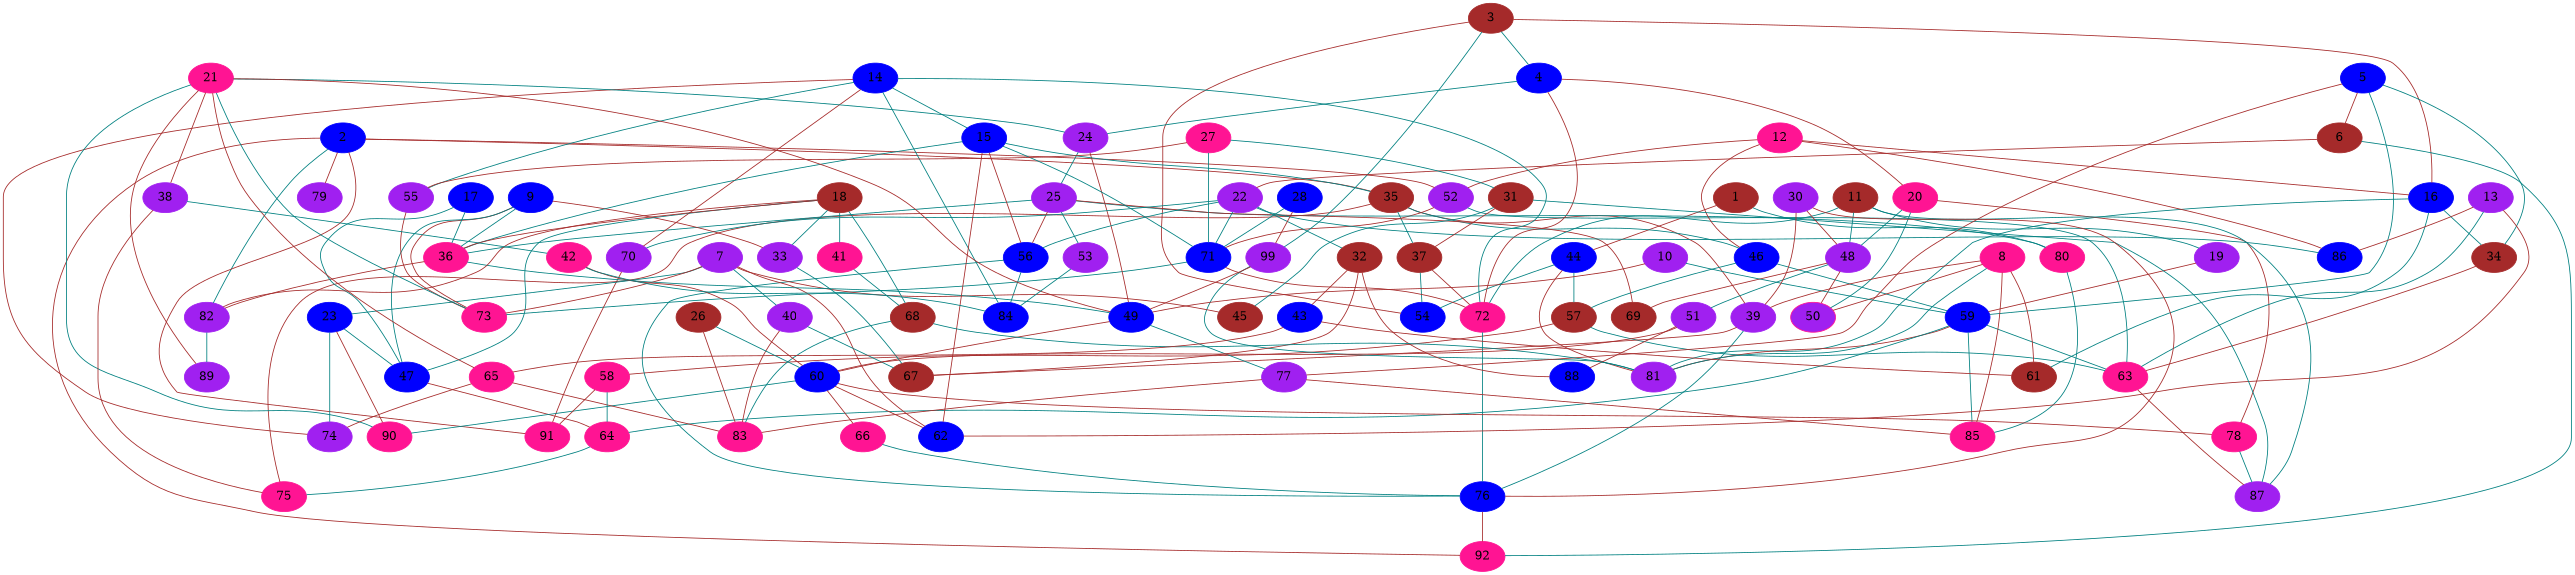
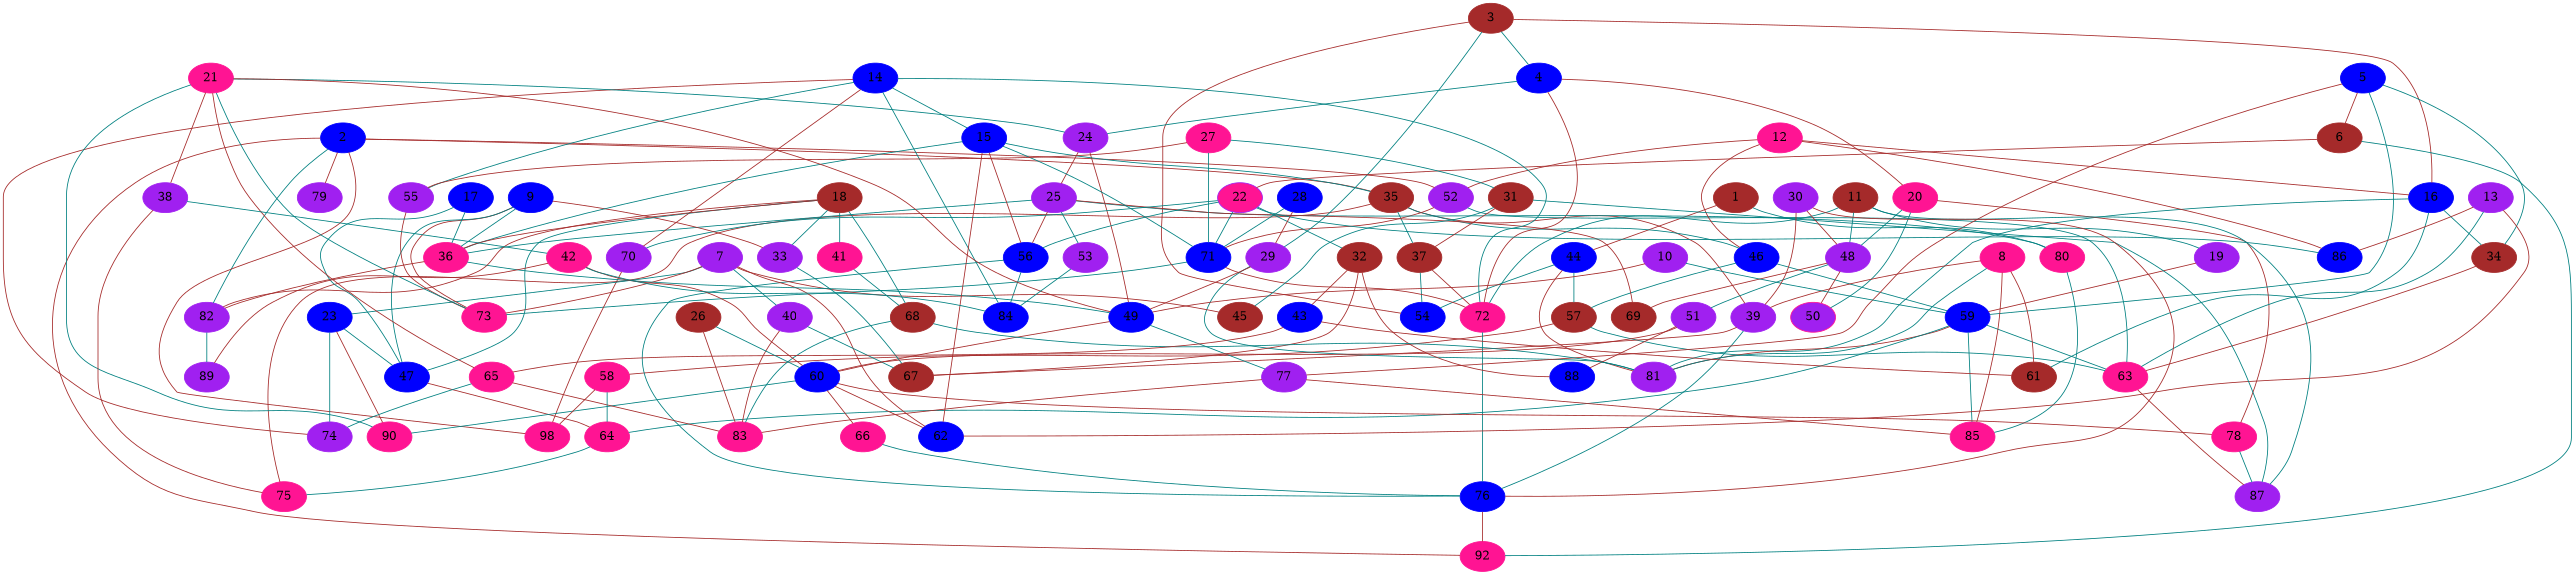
edge "24" -- "25": color teal -> brown
node "22": fillcolor purple -> deeppink
edge "21" -- "89": now "42" -- "89"
node "99": label "99" -> "29"
edge "8" -- "50": removed
edge "65" -- "74": color brown -> teal
node "91": label "91" -> "98"
